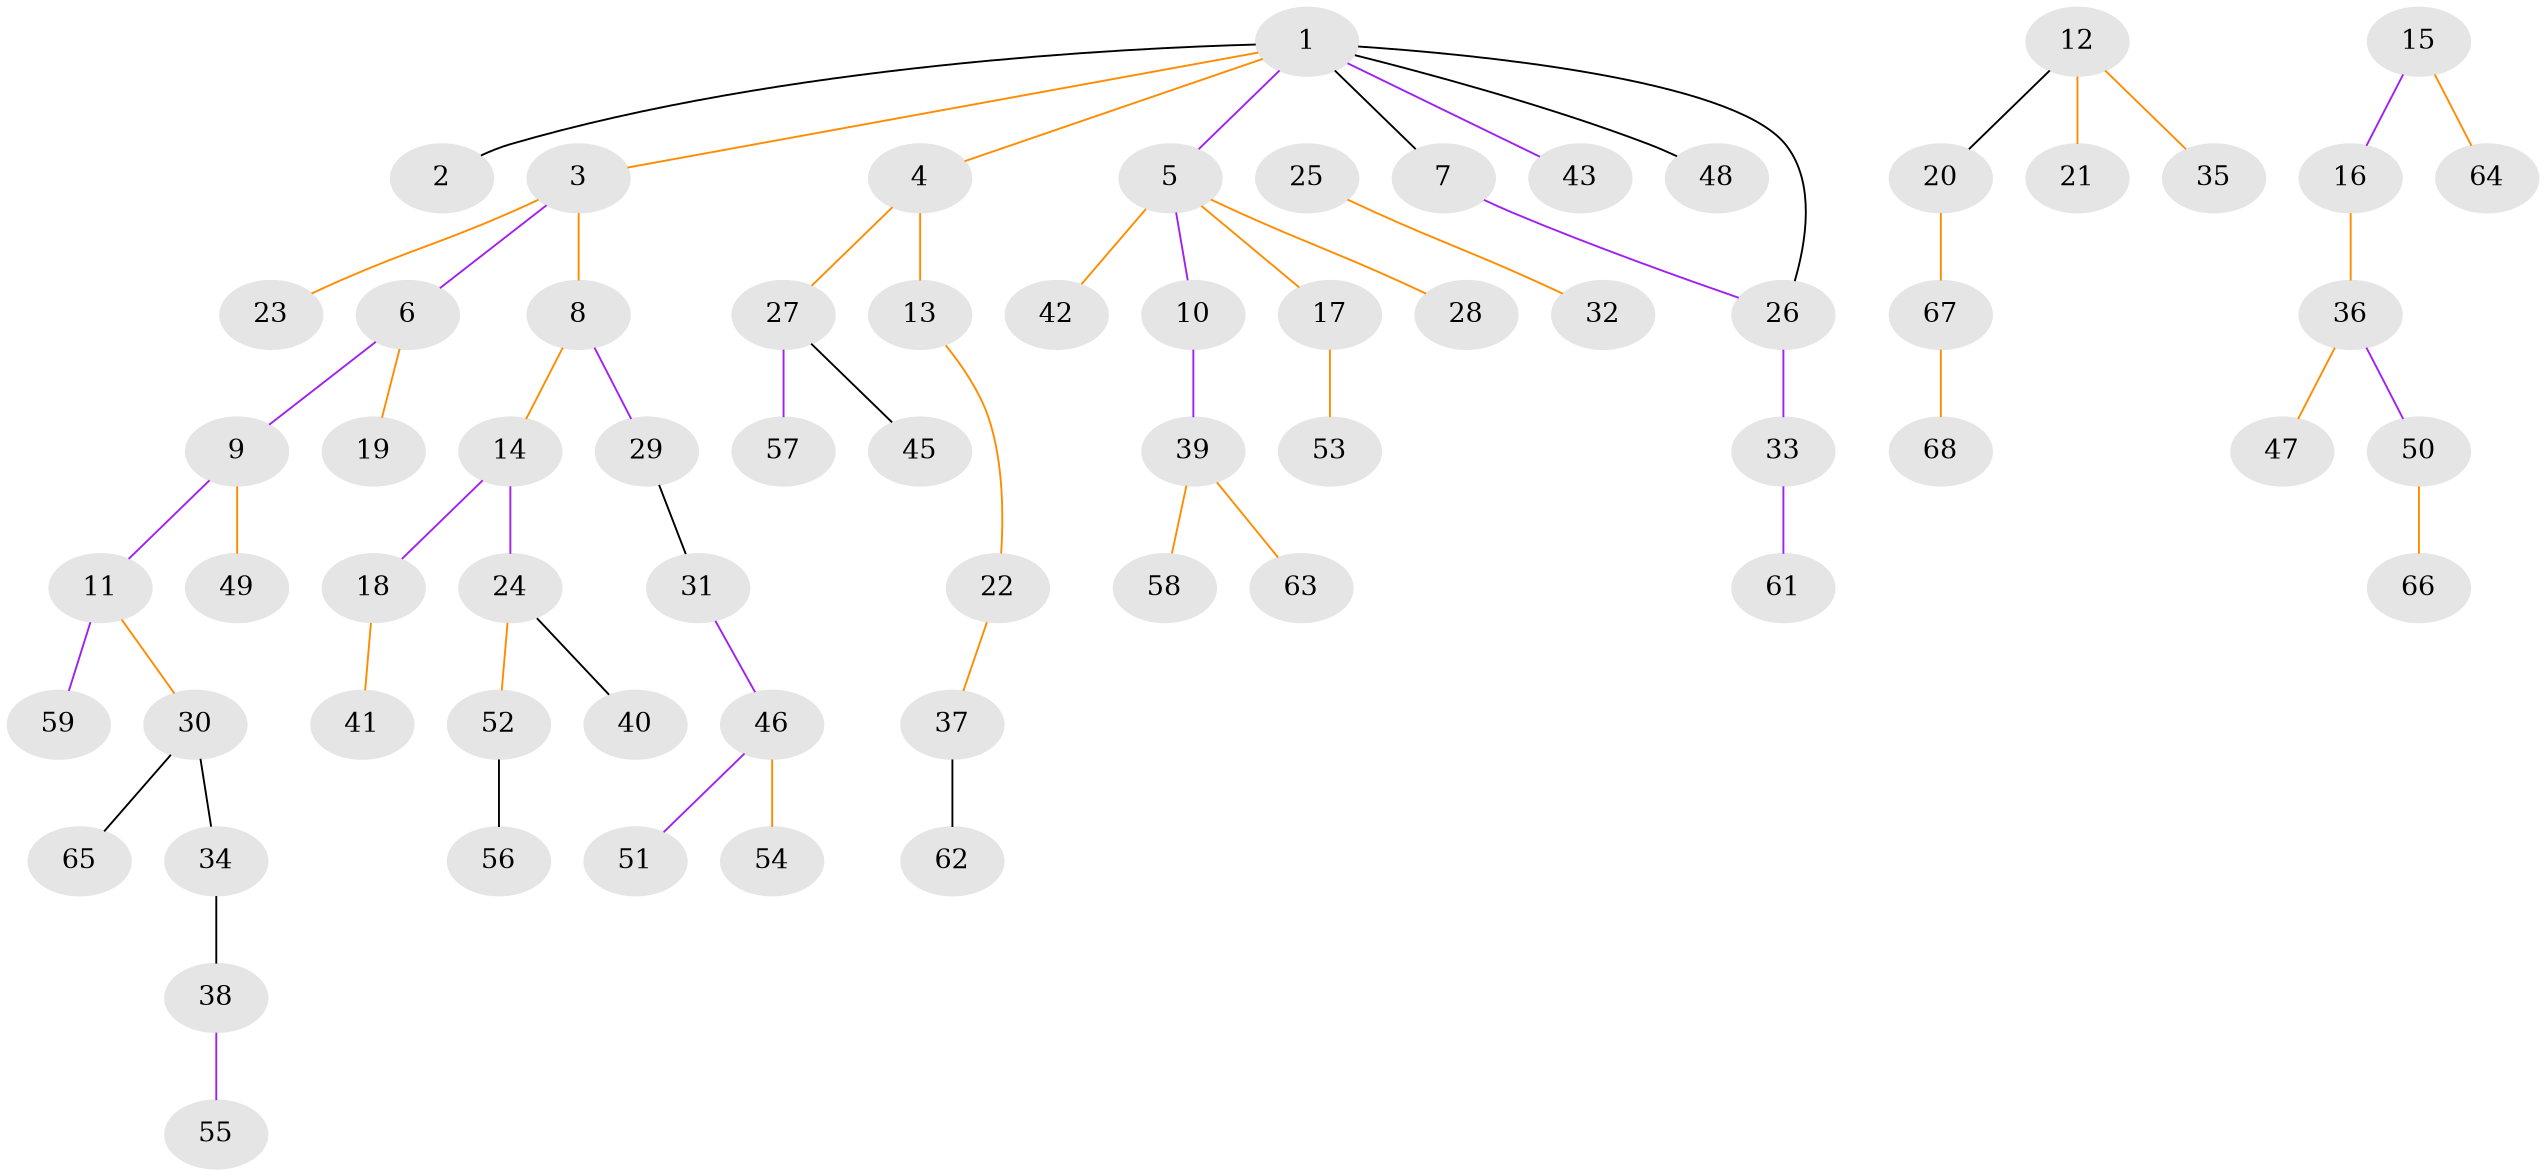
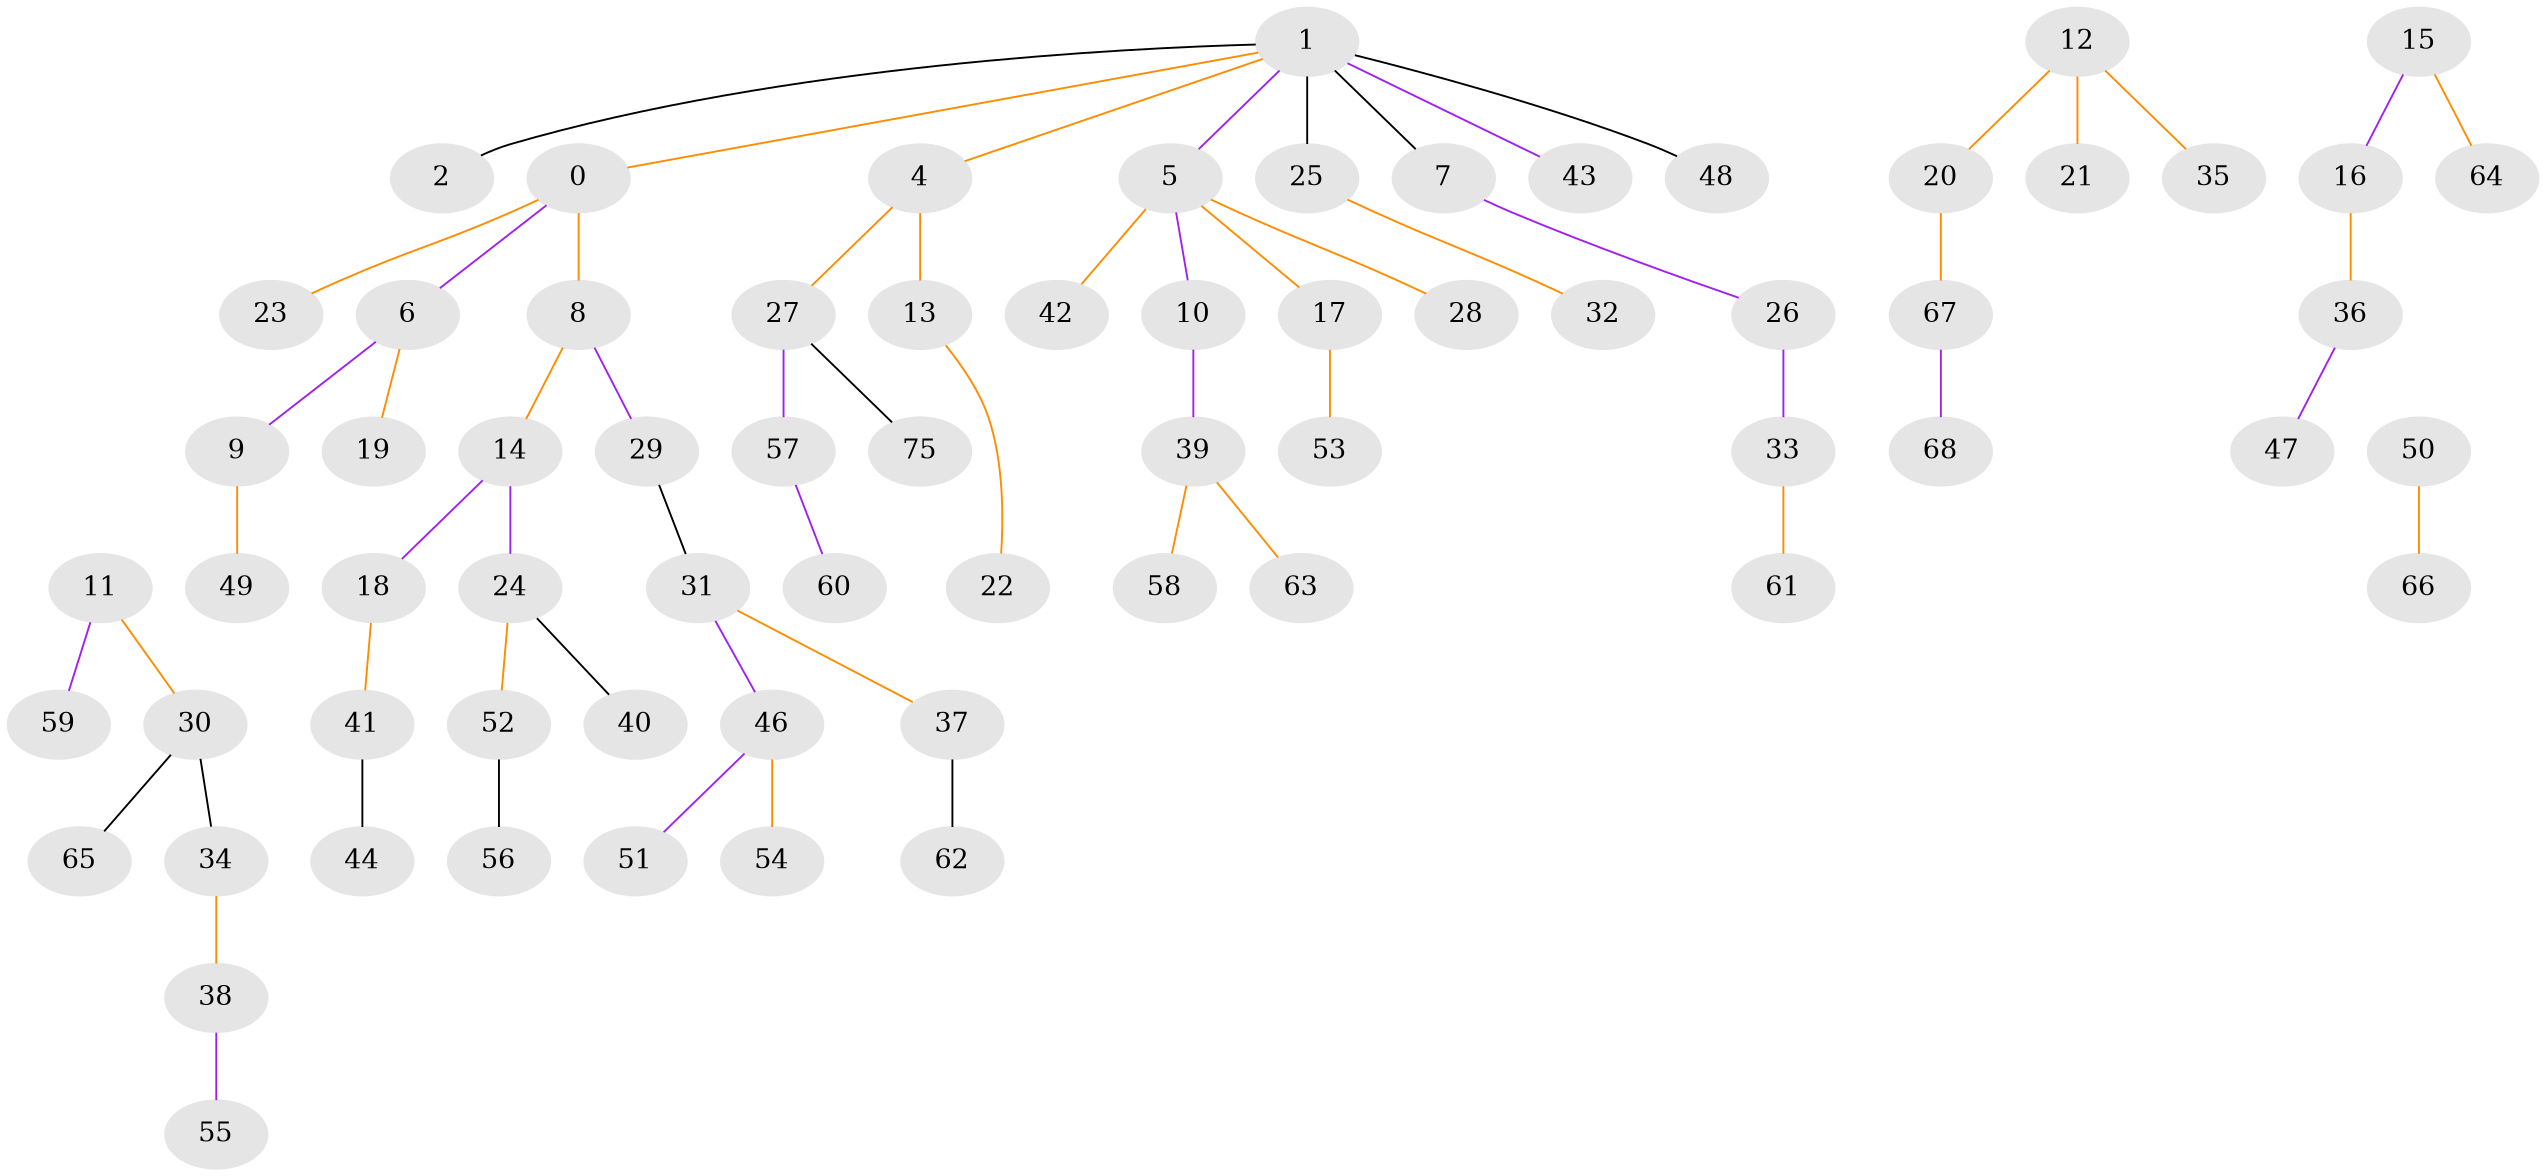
edge "1" -- "26": now "1" -- "25"
edge "12" -- "20": color black -> darkorange
node "3": label "3" -> "0"
edge "67" -- "68": color darkorange -> purple
edge "36" -- "47": color darkorange -> purple
edge "36" -- "50": removed
node "45": label "45" -> "75"
edge "9" -- "11": removed
edge "33" -- "61": color purple -> darkorange
node "60": added
edge "22" -- "37": now "31" -- "37"
node "44": added
edge "34" -- "38": color black -> darkorange
